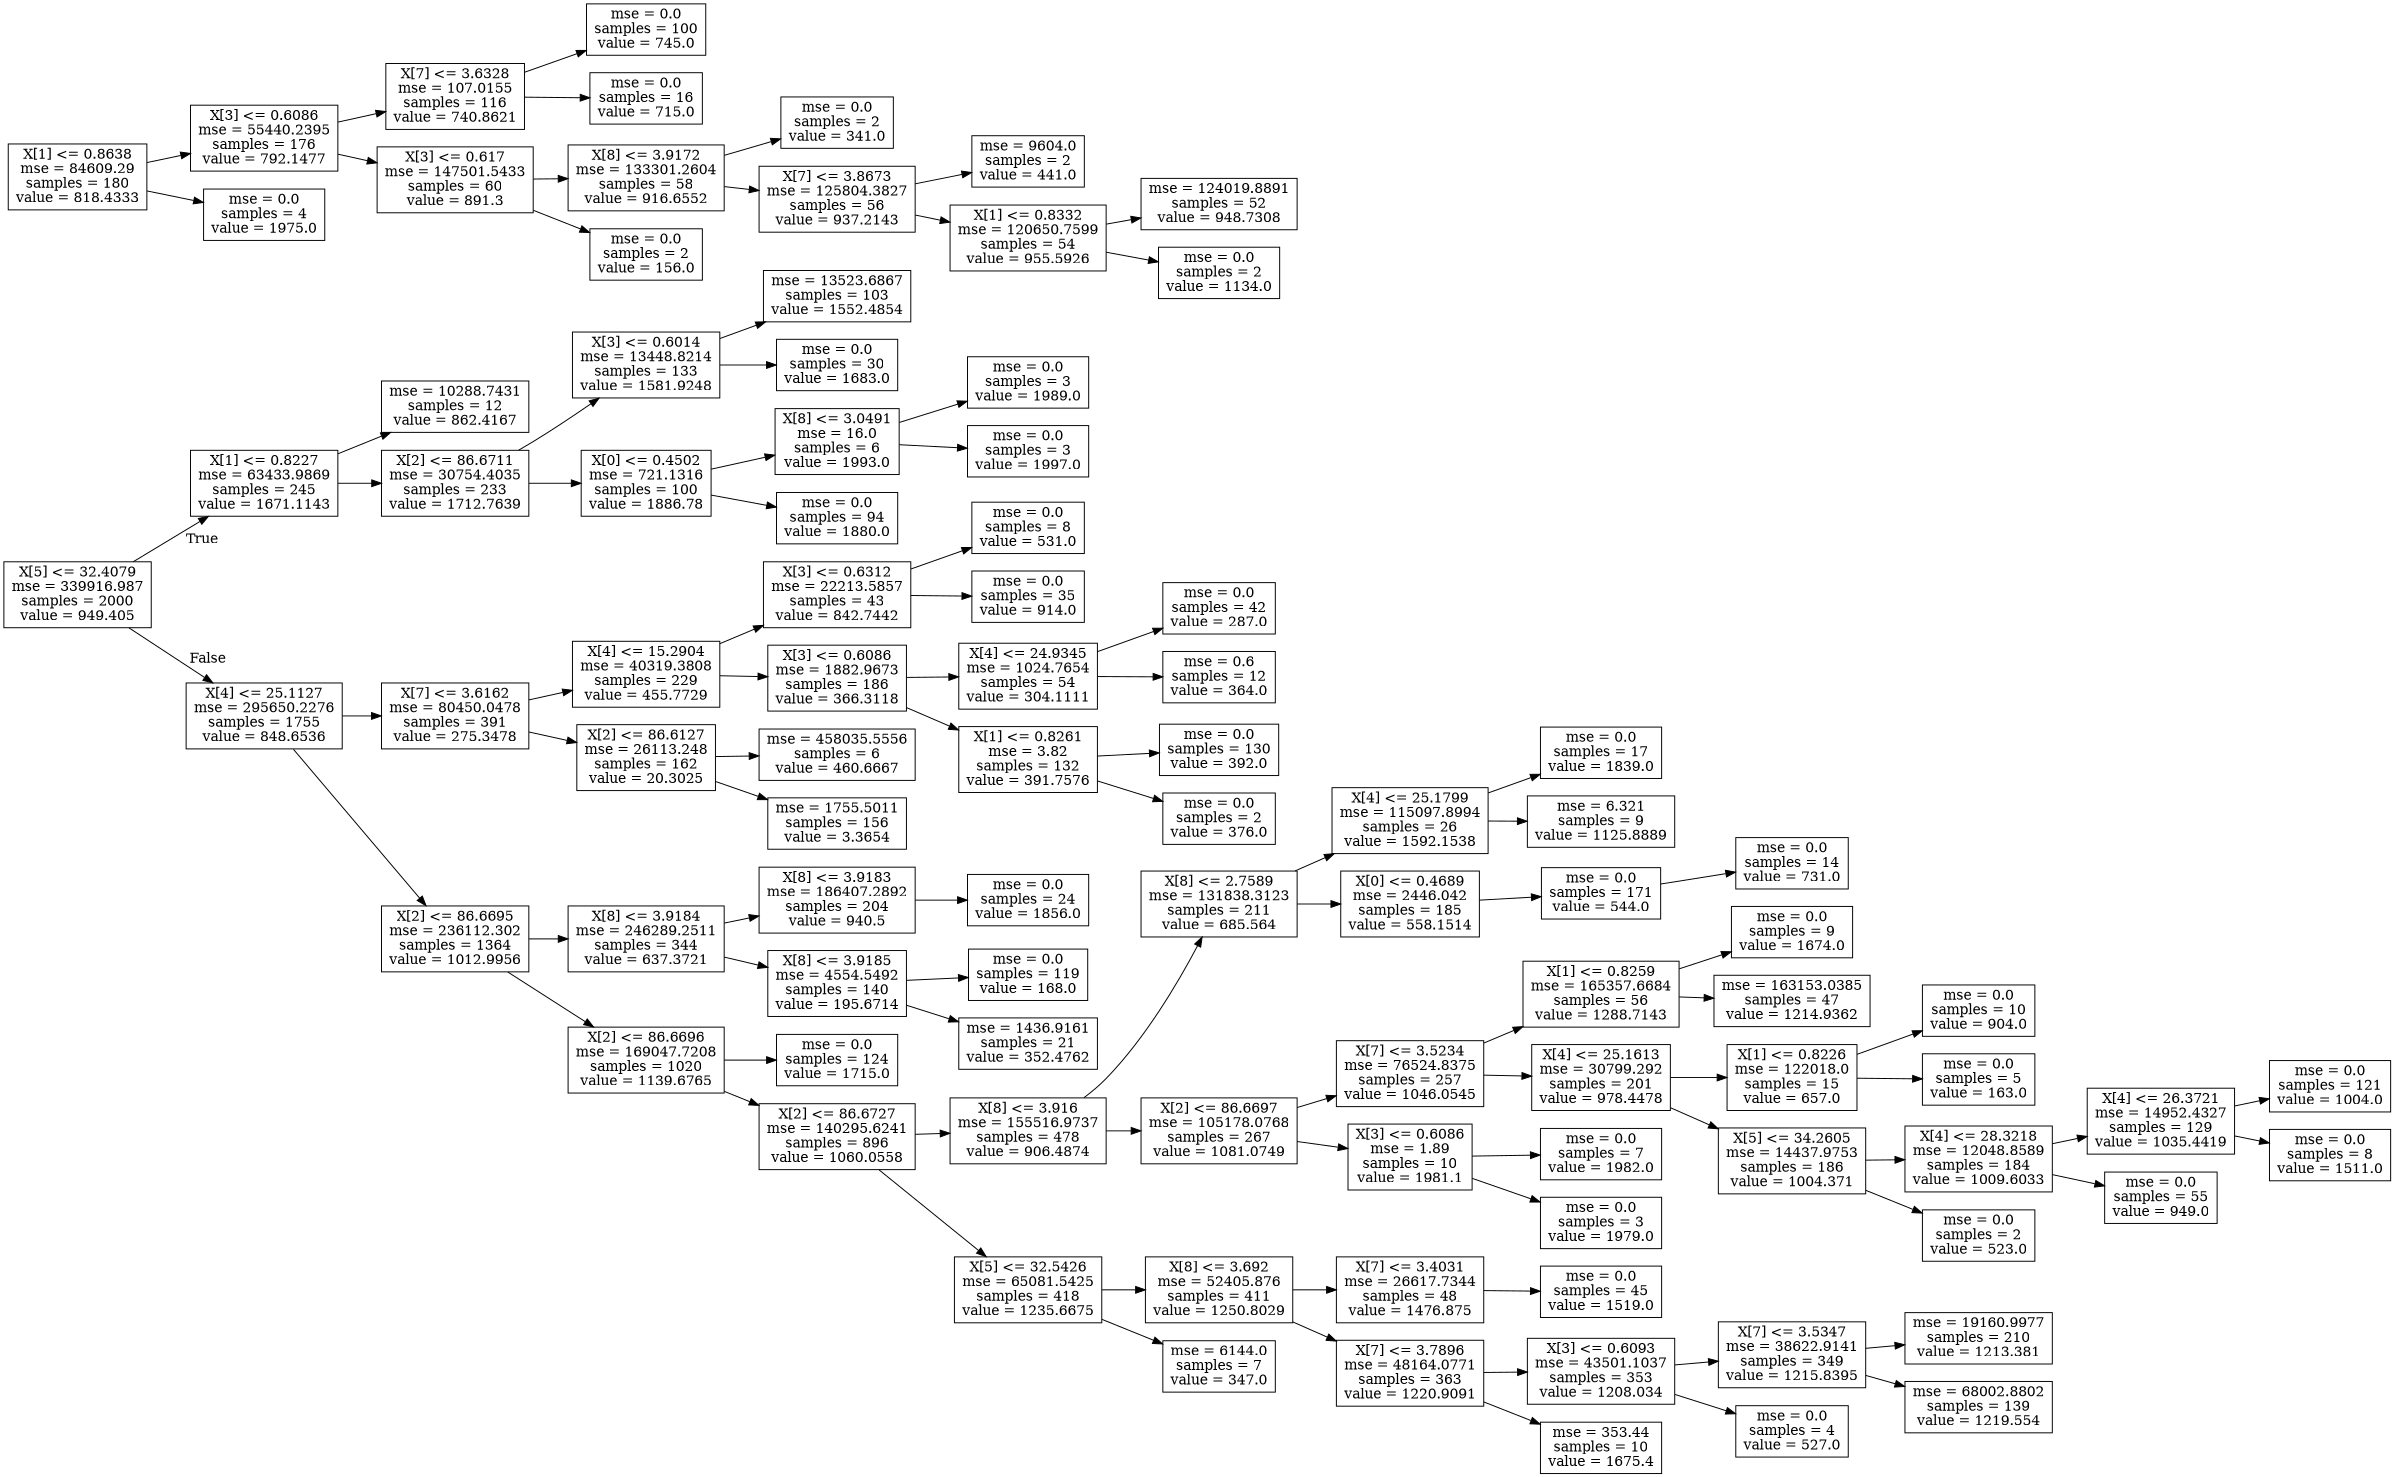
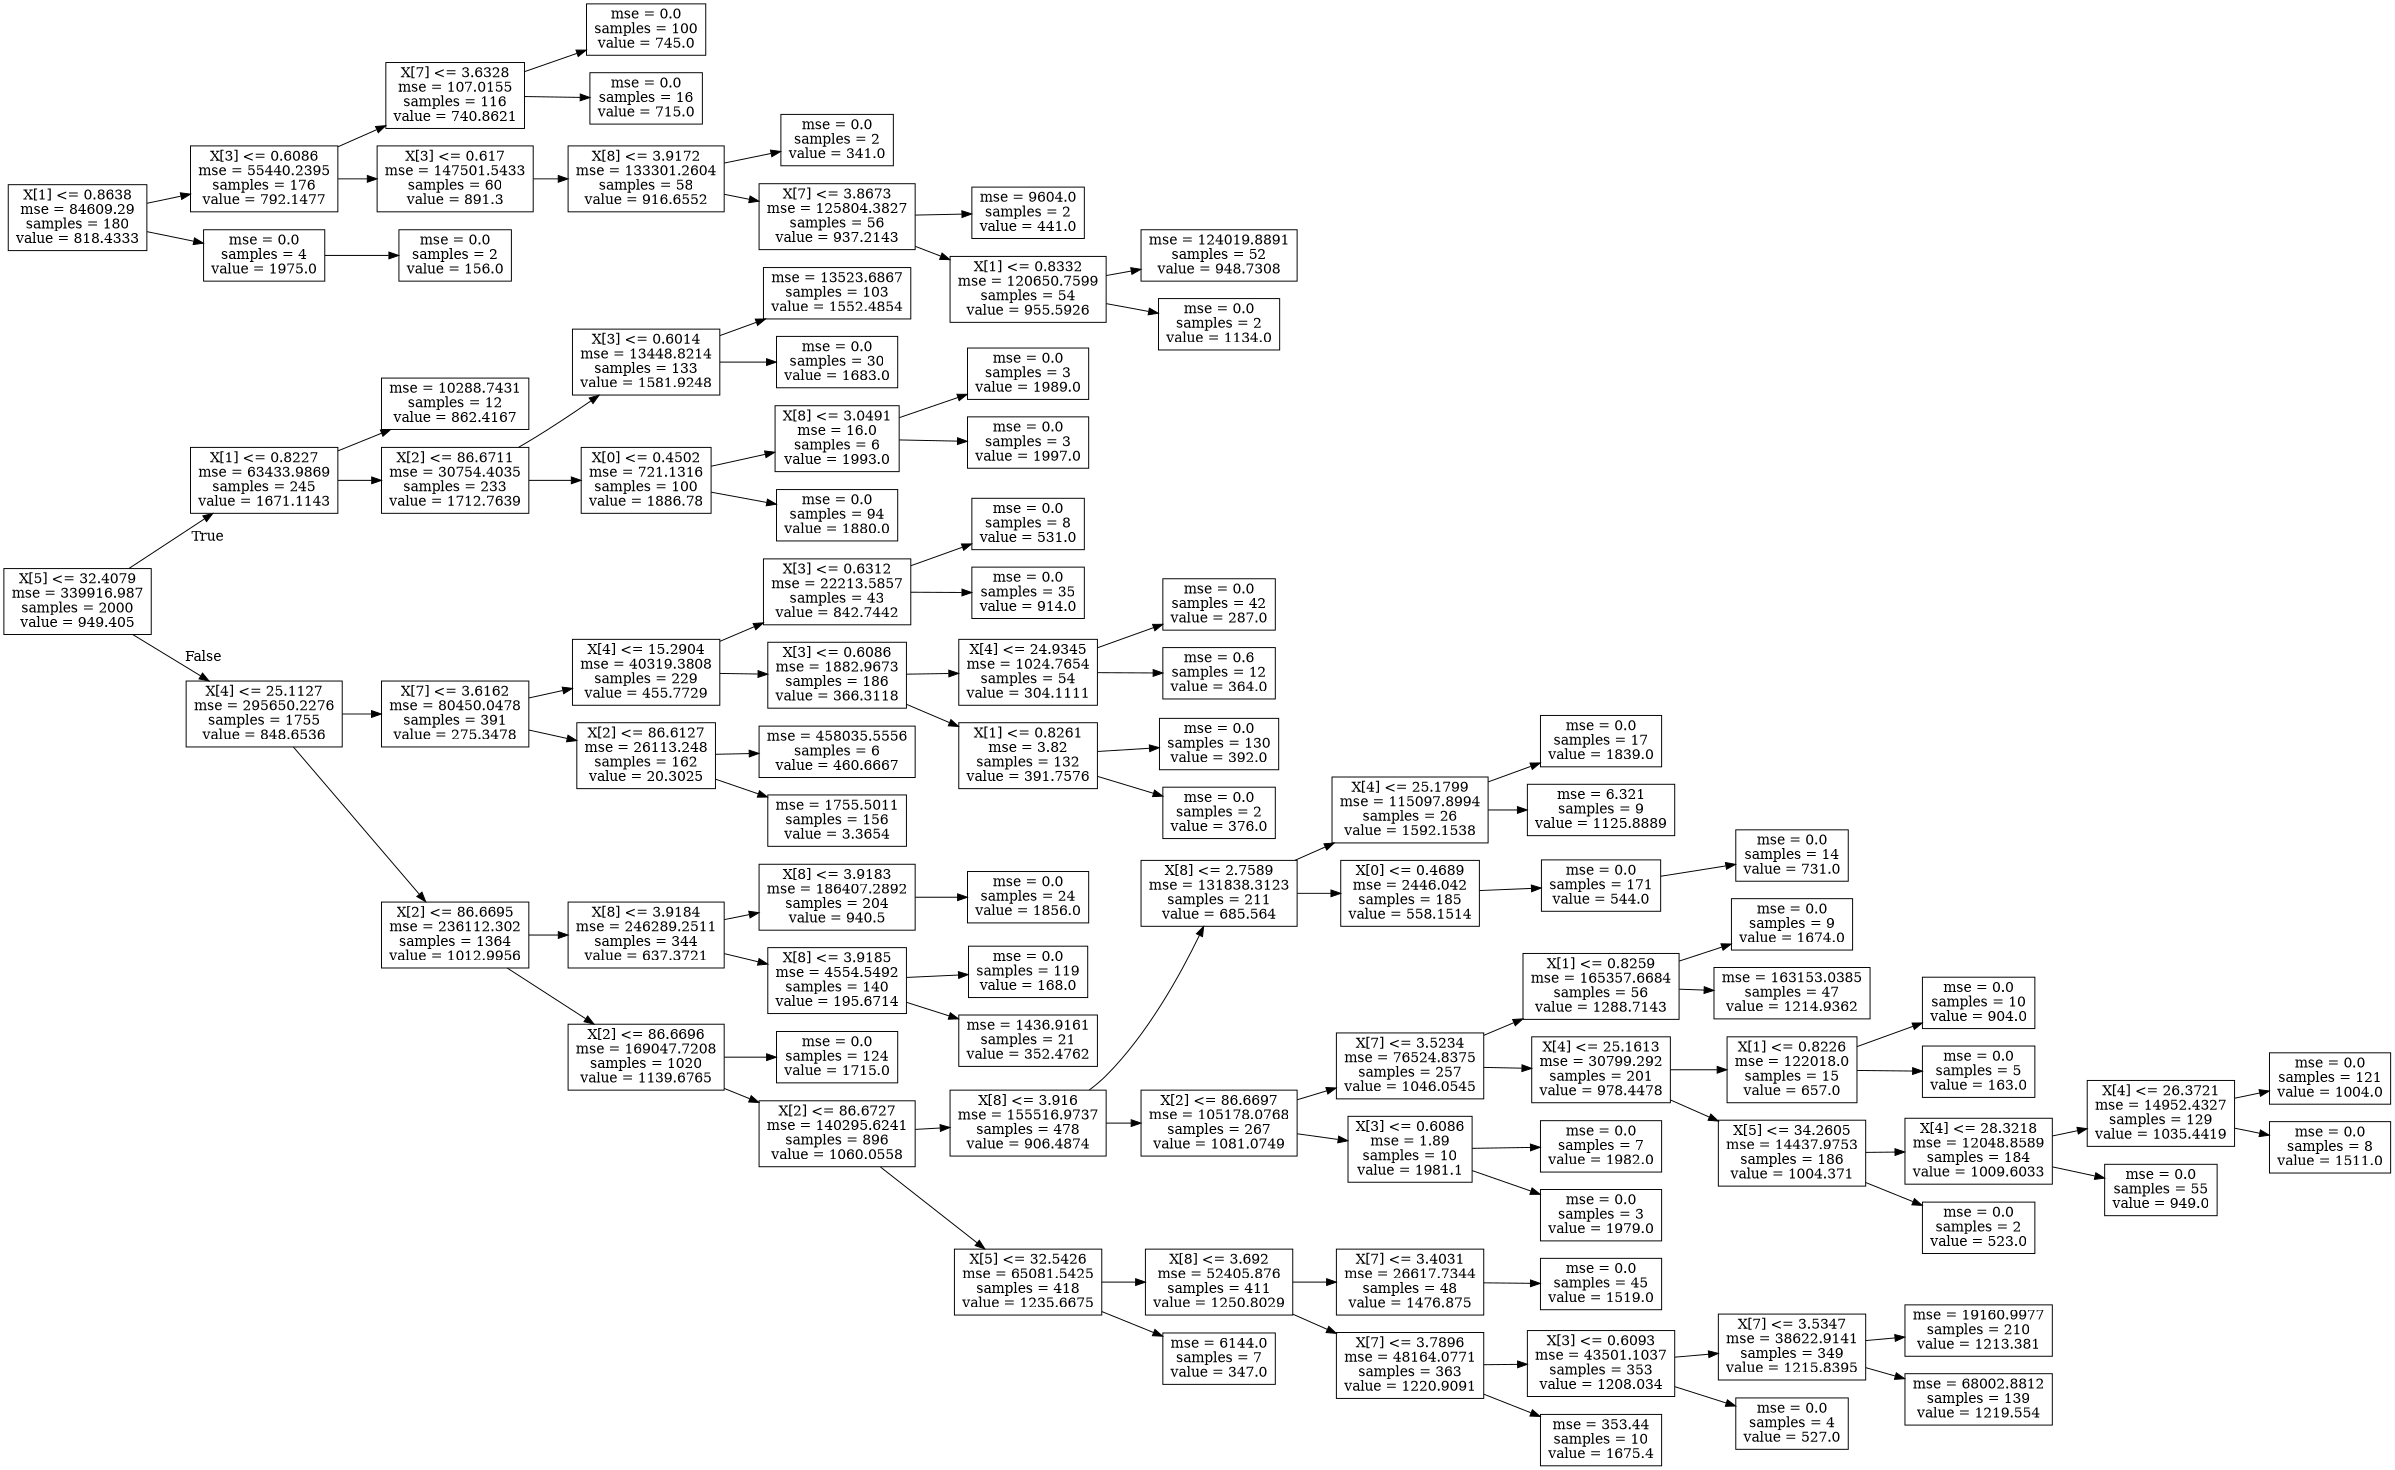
edge "X[3] <= 0.617 mse = 147501.5433 samples = 60 value = 891.3" -> "mse = 0.0 samples = 2 value = 156.0": now "mse = 0.0 samples = 4 value = 1975.0" -> "mse = 0.0 samples = 2 value = 156.0"
node "mse = 68002.8802 samples = 139 value = 1219.554": label "mse = 68002.8802 samples = 139 value = 1219.554" -> "mse = 68002.8812 samples = 139 value = 1219.554"
